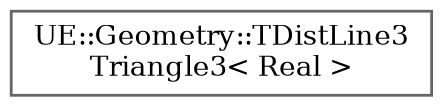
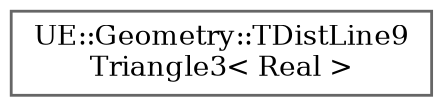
node "UE::Geometry::TDistLine3 Triangle3< Real >": label "UE::Geometry::TDistLine3 Triangle3< Real >" -> "UE::Geometry::TDistLine9 Triangle3< Real >"
